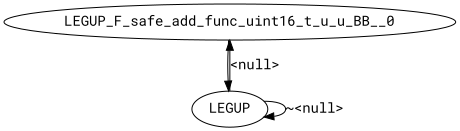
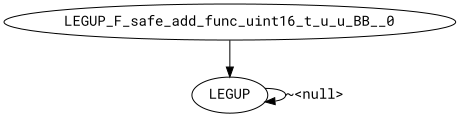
edge "LEGUP" -> "LEGUP_F_safe_add_func_uint16_t_u_u_BB__0": removed, label "<null>"
